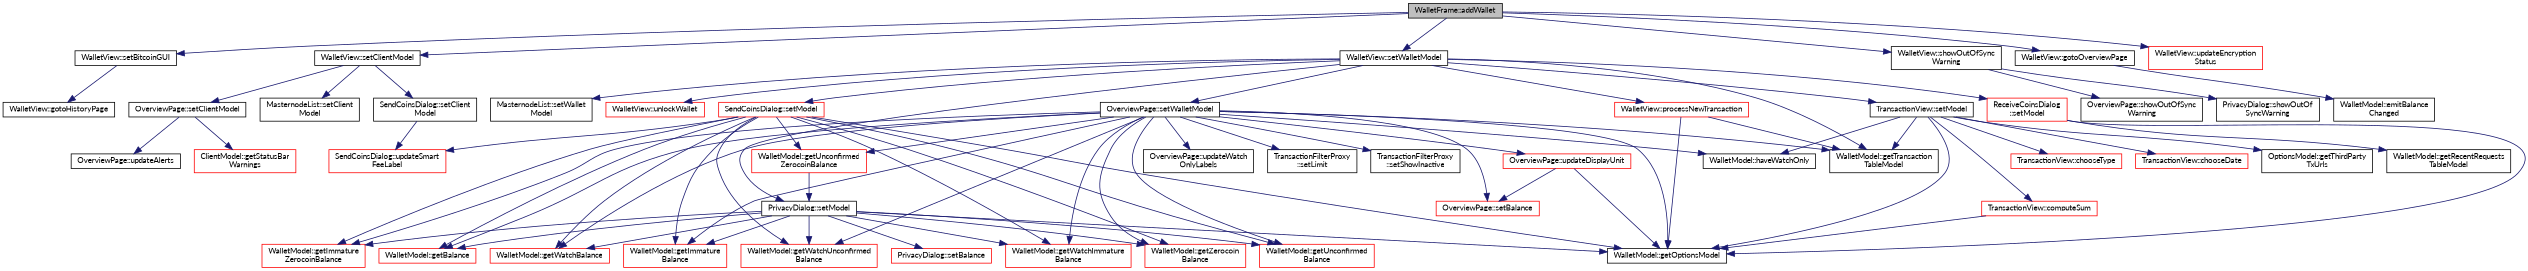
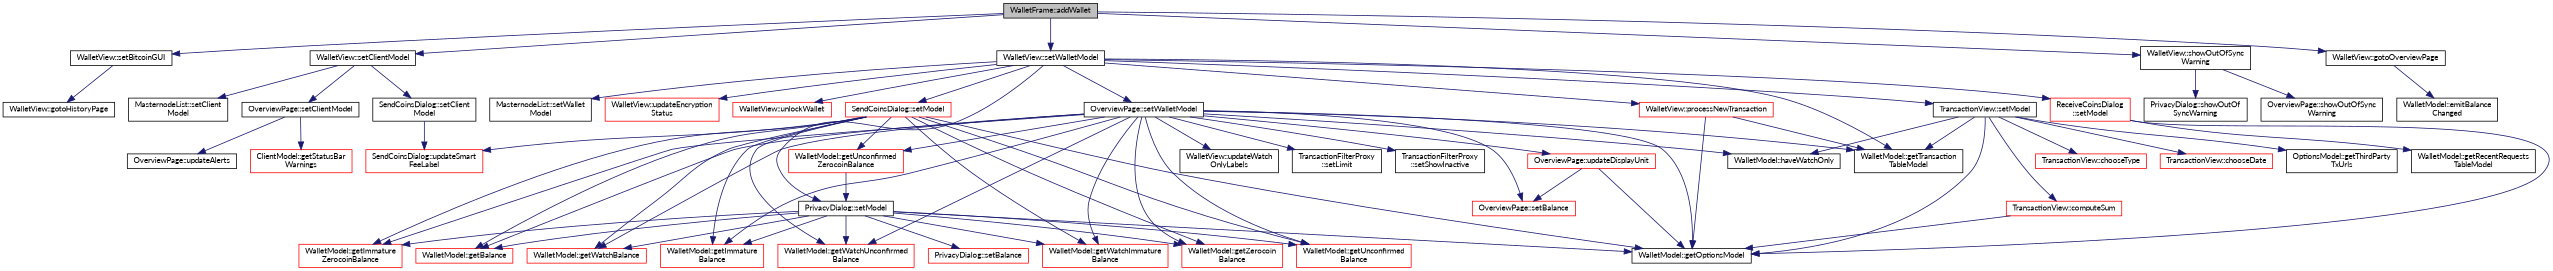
edge "WalletFrame::addWallet" -> "WalletView::updateEncryption Status": now "WalletView::setWalletModel" -> "WalletView::updateEncryption Status"
node "OverviewPage::updateWatch OnlyLabels": label "OverviewPage::updateWatch OnlyLabels" -> "WalletView::updateWatch OnlyLabels"
